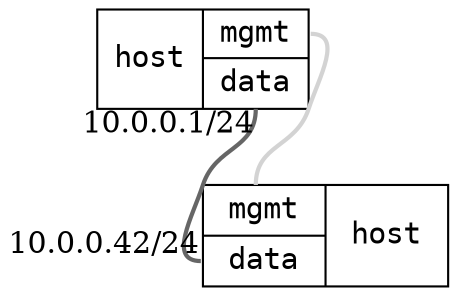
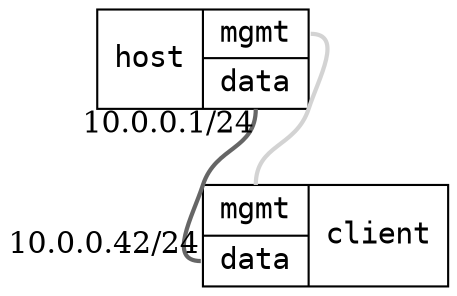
node "mgmt": text "host" -> "client"
